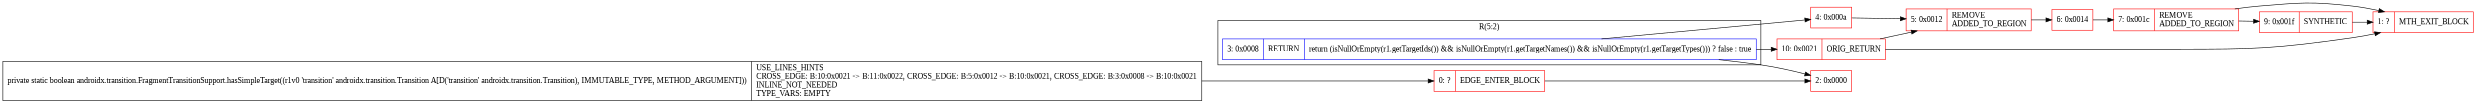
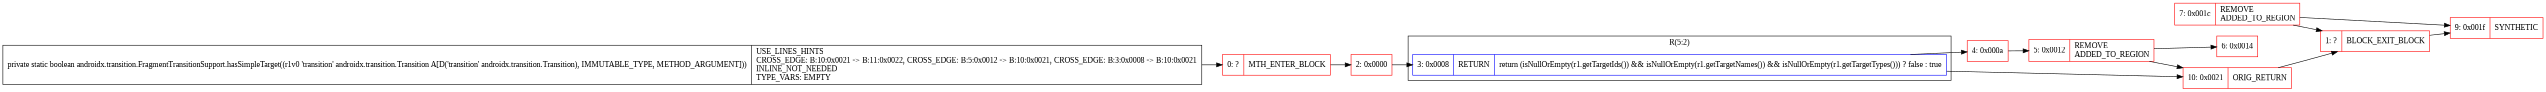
edge "6: 0x0014" -> "7: 0x001c": removed
edge "9: 0x001f" -> "1: ?": reversed
node "1: ?": text "MTH_EXIT_BLOCK" -> "BLOCK_EXIT_BLOCK"
edge "10: 0x0021" -> "5: 0x0012": reversed
edge "3: 0x0008" -> "2: 0x0000": reversed
node "0: ?": text "EDGE_ENTER_BLOCK" -> "MTH_ENTER_BLOCK"
